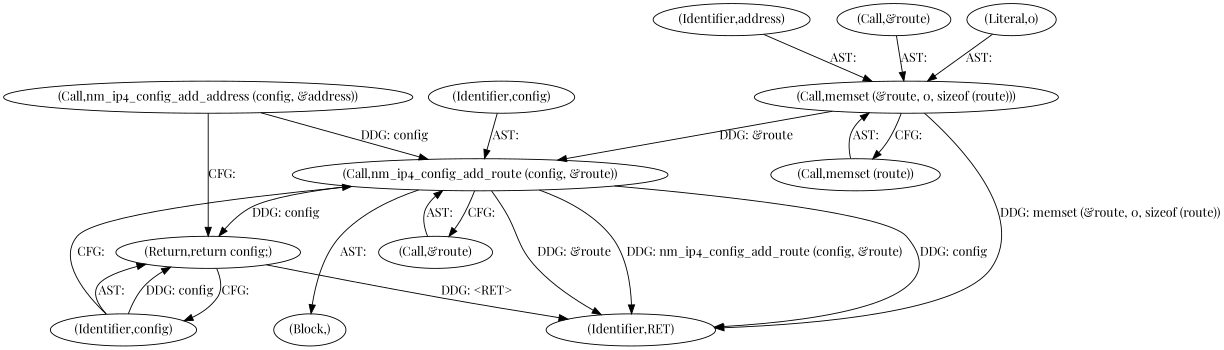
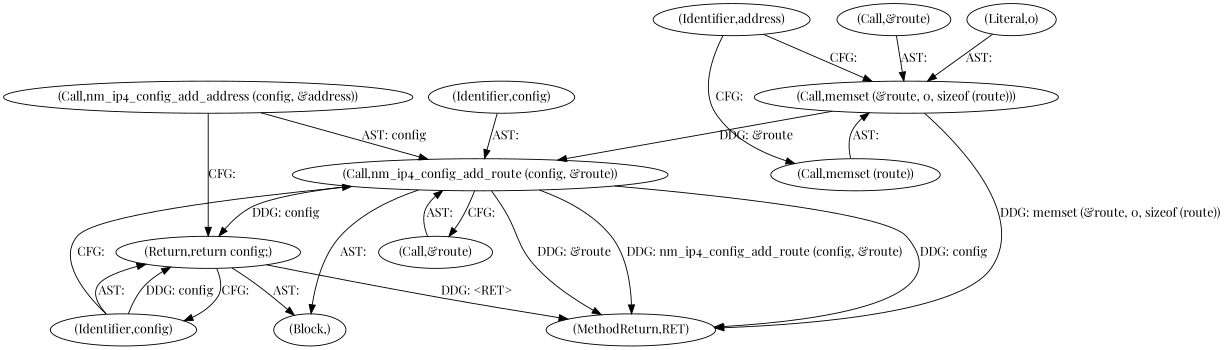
edge "(Identifier,address)" -> "(Call,memset (&route, 0, sizeof (route)))": label "AST: " -> "CFG: "
edge "(Call,memset (&route, 0, sizeof (route)))" -> "(Call,memset (route))": now "(Identifier,address)" -> "(Call,memset (route))"
edge "(Call,nm_ip4_config_add_address (config, &address))" -> "(Call,nm_ip4_config_add_route (config, &route))": label "DDG: config" -> "AST: config"
edge "(Return,return config;)" -> "(Block,)": added, label "AST:"
node "(Identifier,RET)": label "(Identifier,RET)" -> "(MethodReturn,RET)"
